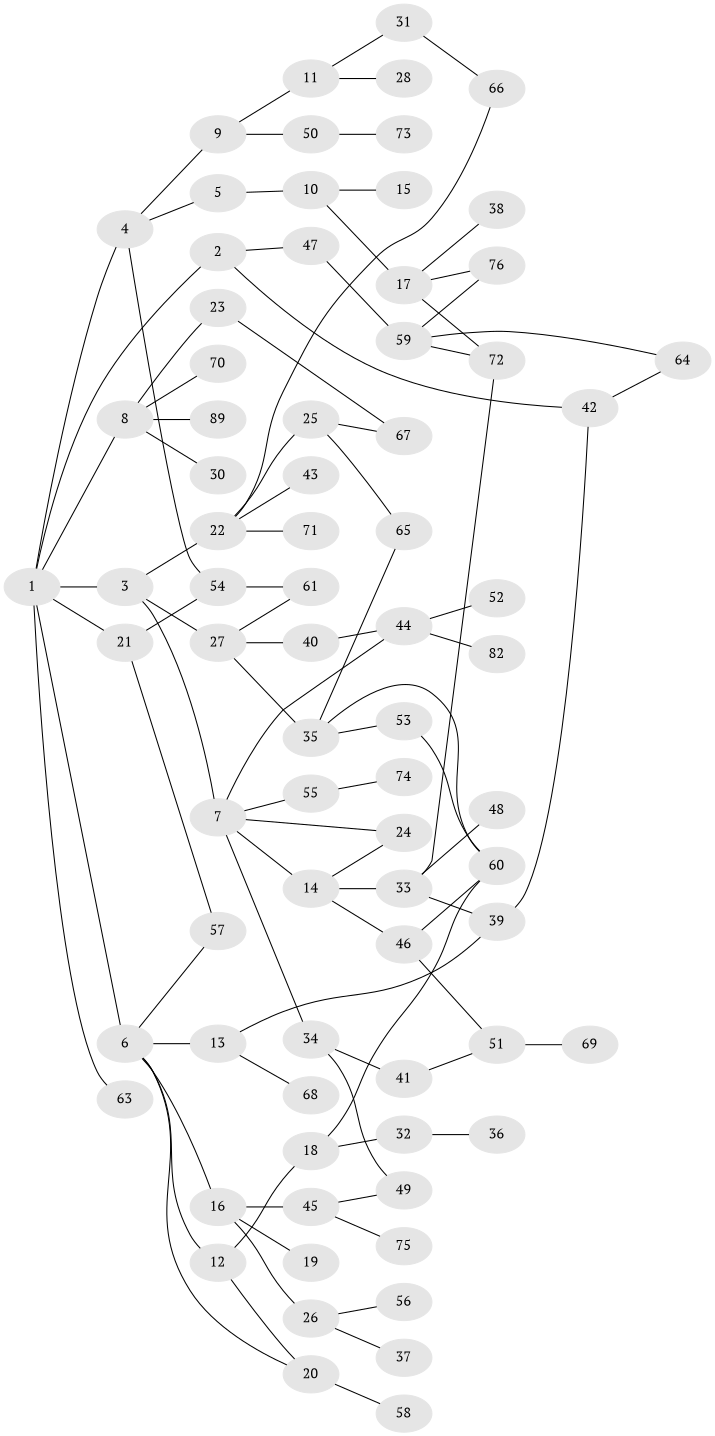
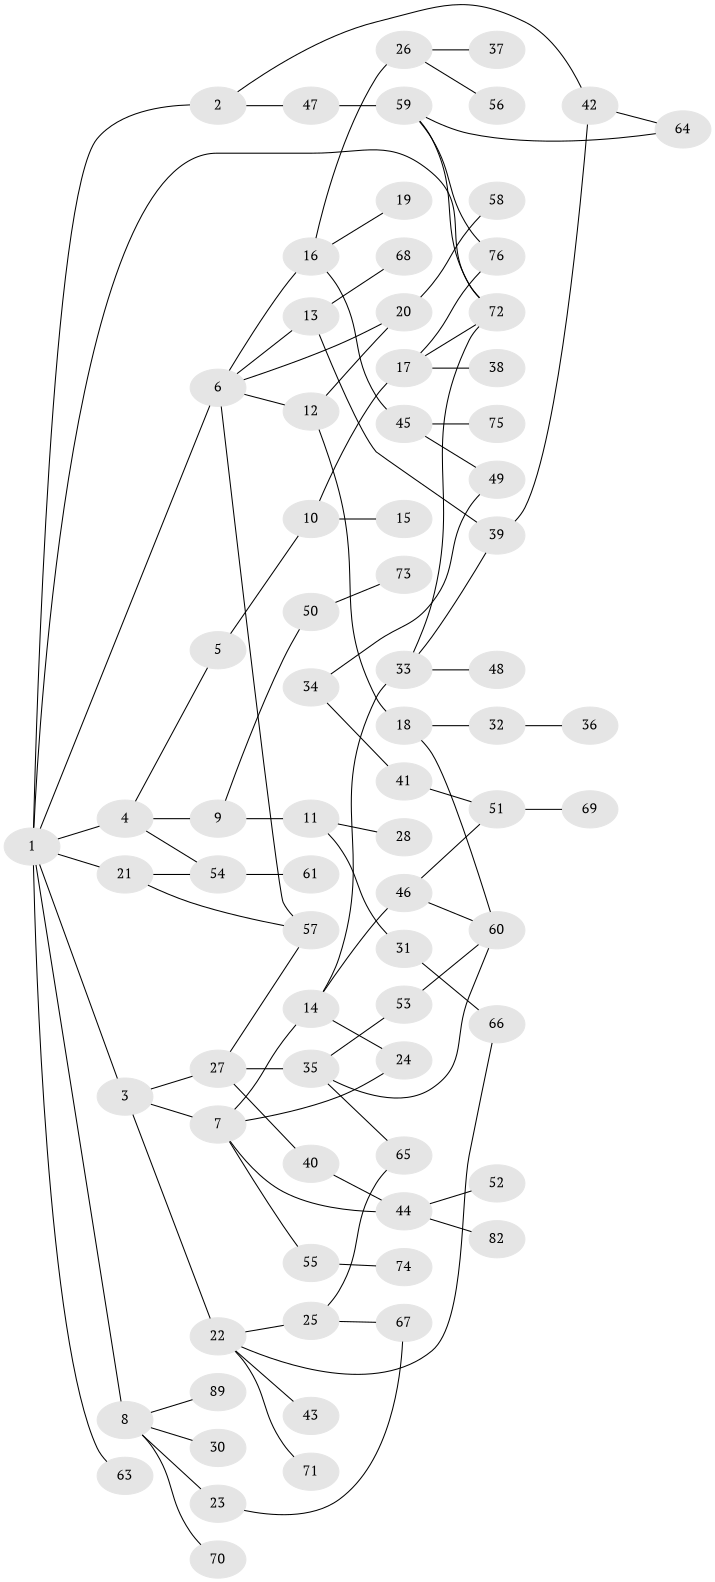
edge "72" -- "1": added
edge "61" -- "27": now "57" -- "27"
edge "7" -- "34": removed
